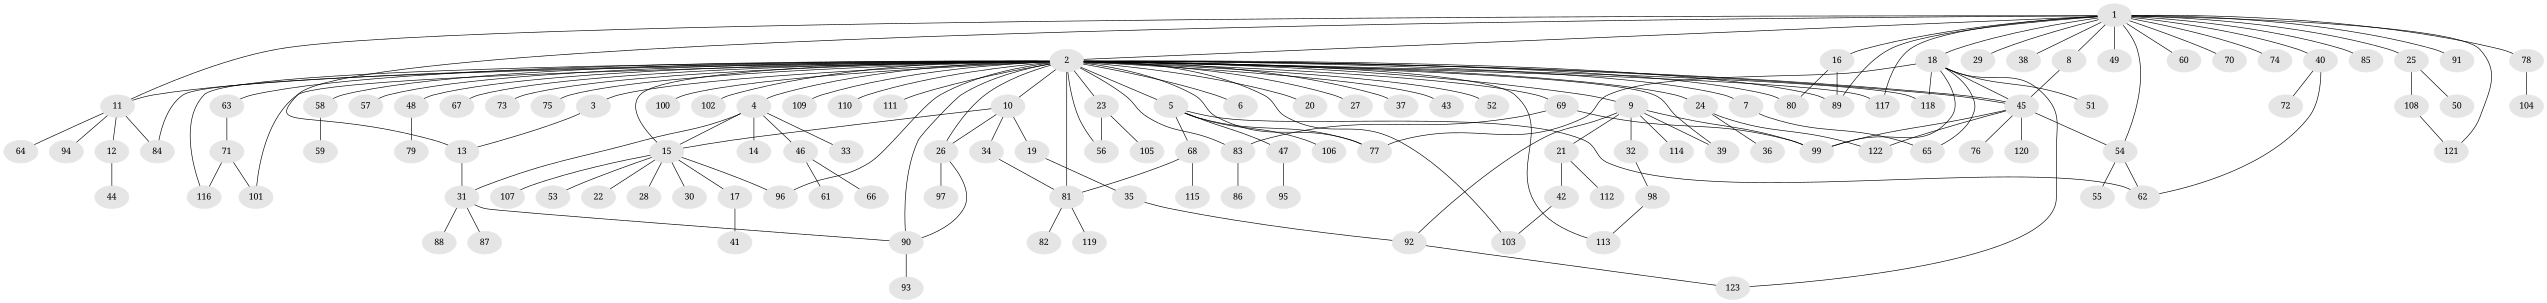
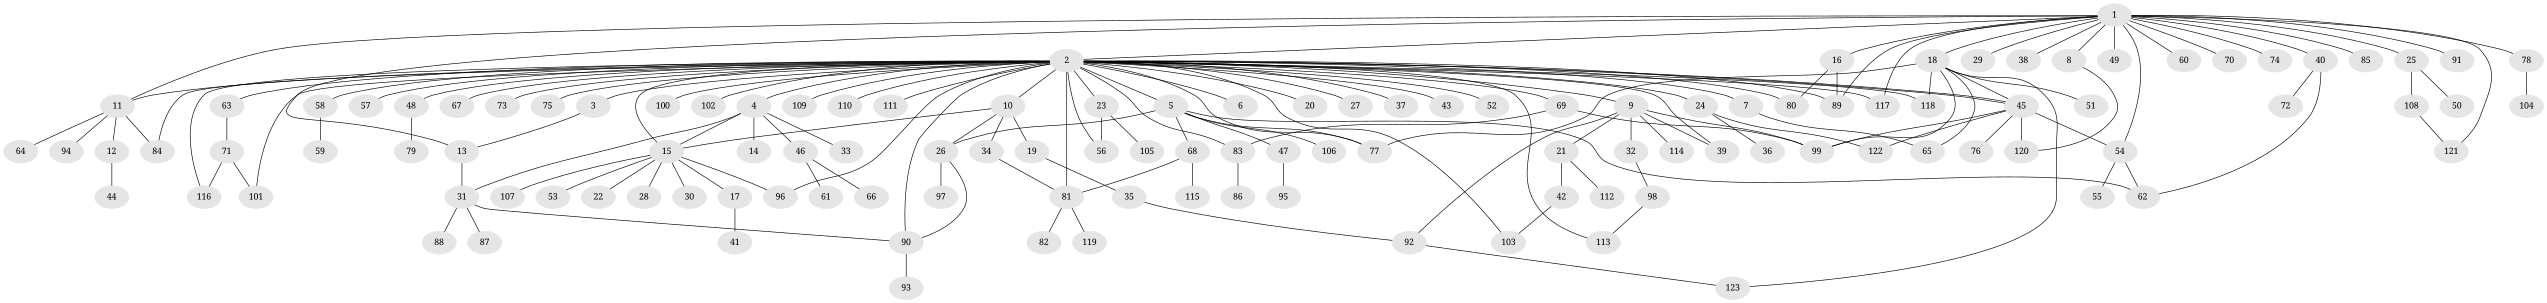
edge "8" -- "45": now "8" -- "120"
edge "2" -- "26": now "5" -- "26"
